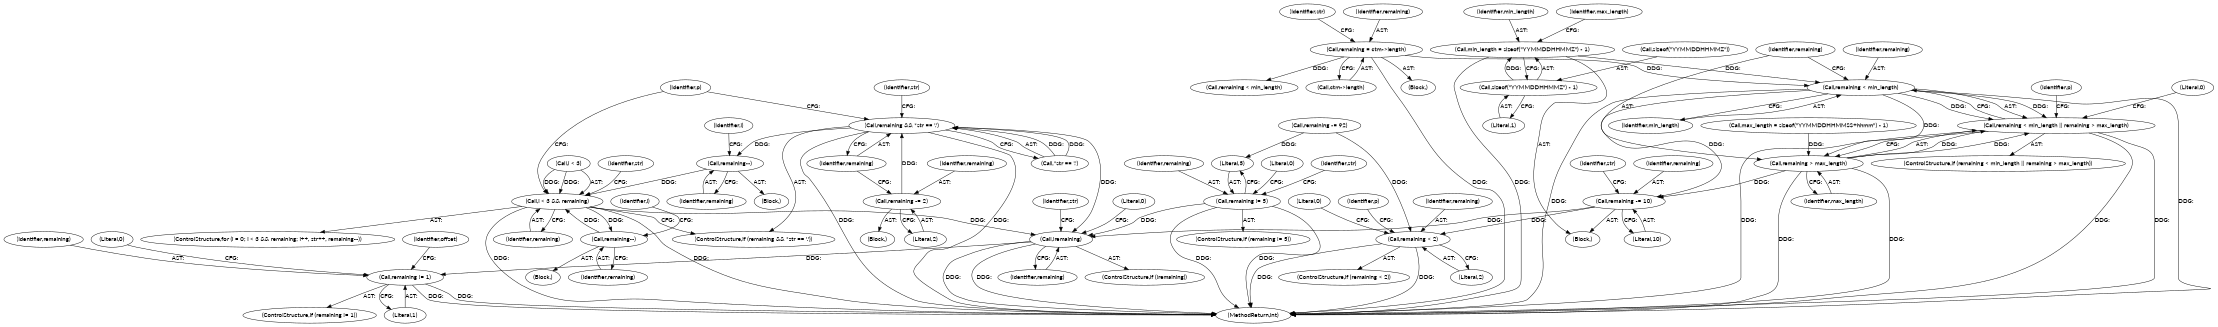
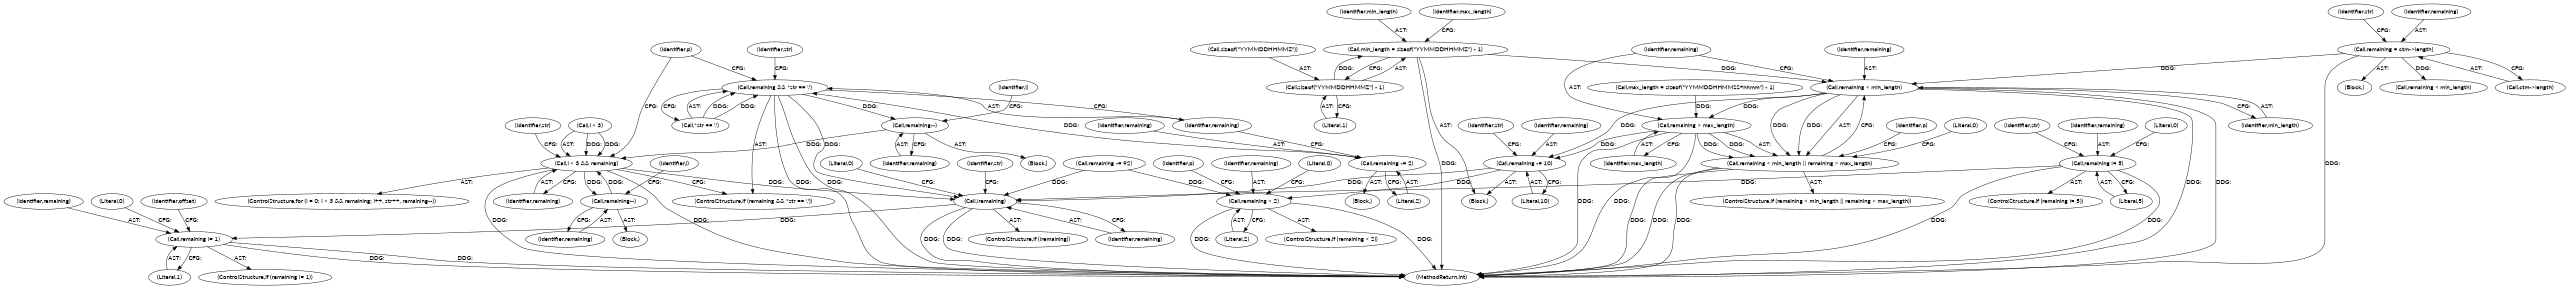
edge "(Call,remaining < min_length || remaining > max_length)" -> "(Call,remaining > max_length)": removed, label "CFG:"
edge "(Call,remaining -= 92)" -> "(Literal,5)": now "(Call,remaining -= 92)" -> "(Call,!remaining)"
